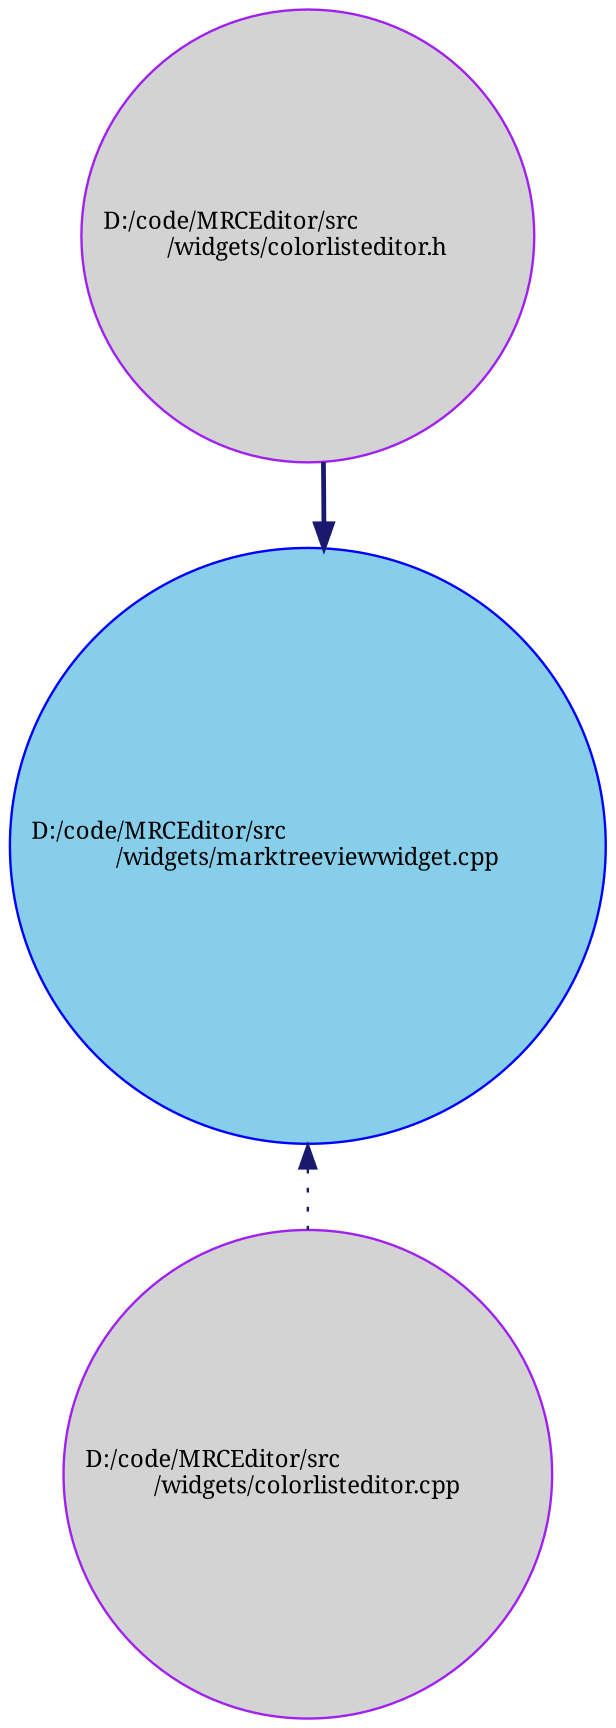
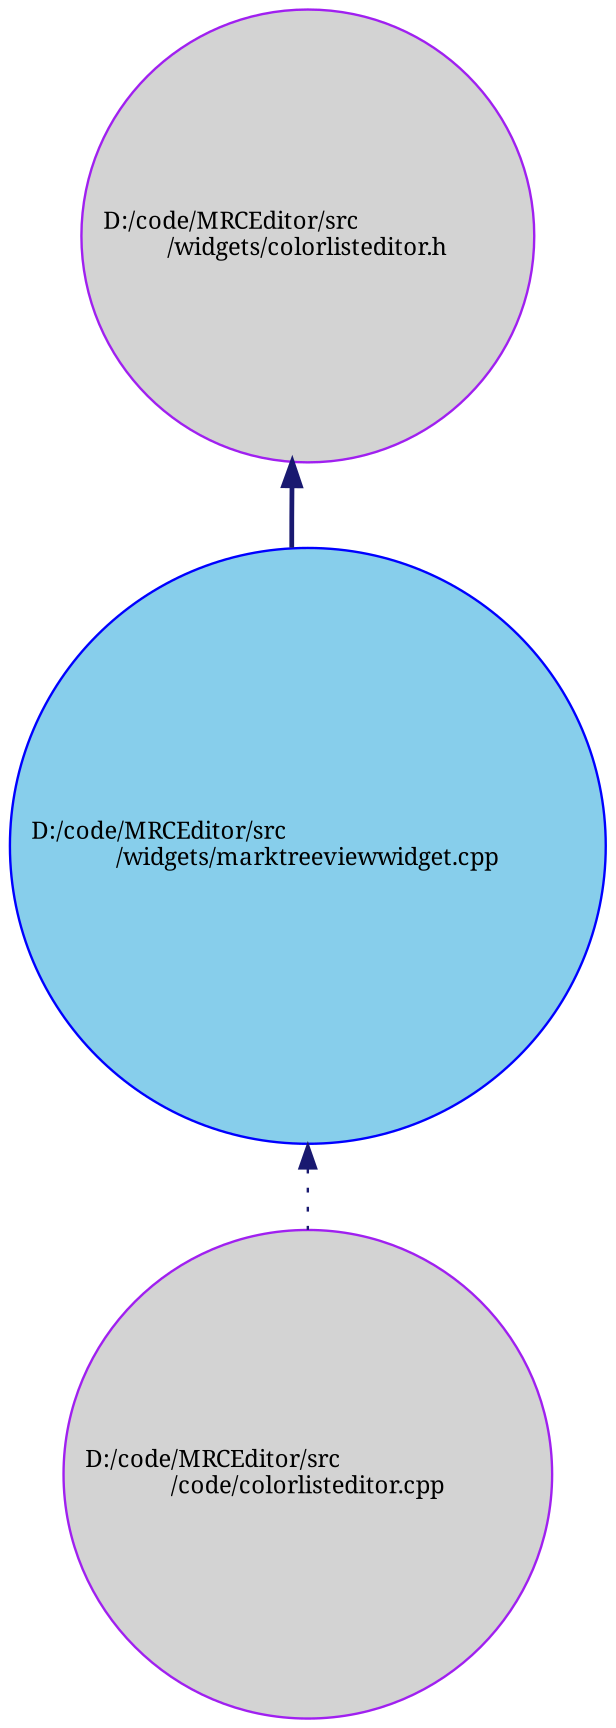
edge "D:/code/MRCEditor/src /widgets/colorlisteditor.h" -> "D:/code/MRCEditor/src /widgets/marktreeviewwidget.cpp": reversed
node "D:/code/MRCEditor/src /widgets/colorlisteditor.cpp": label "D:/code/MRCEditor/src /widgets/colorlisteditor.cpp" -> "D:/code/MRCEditor/src /code/colorlisteditor.cpp"
